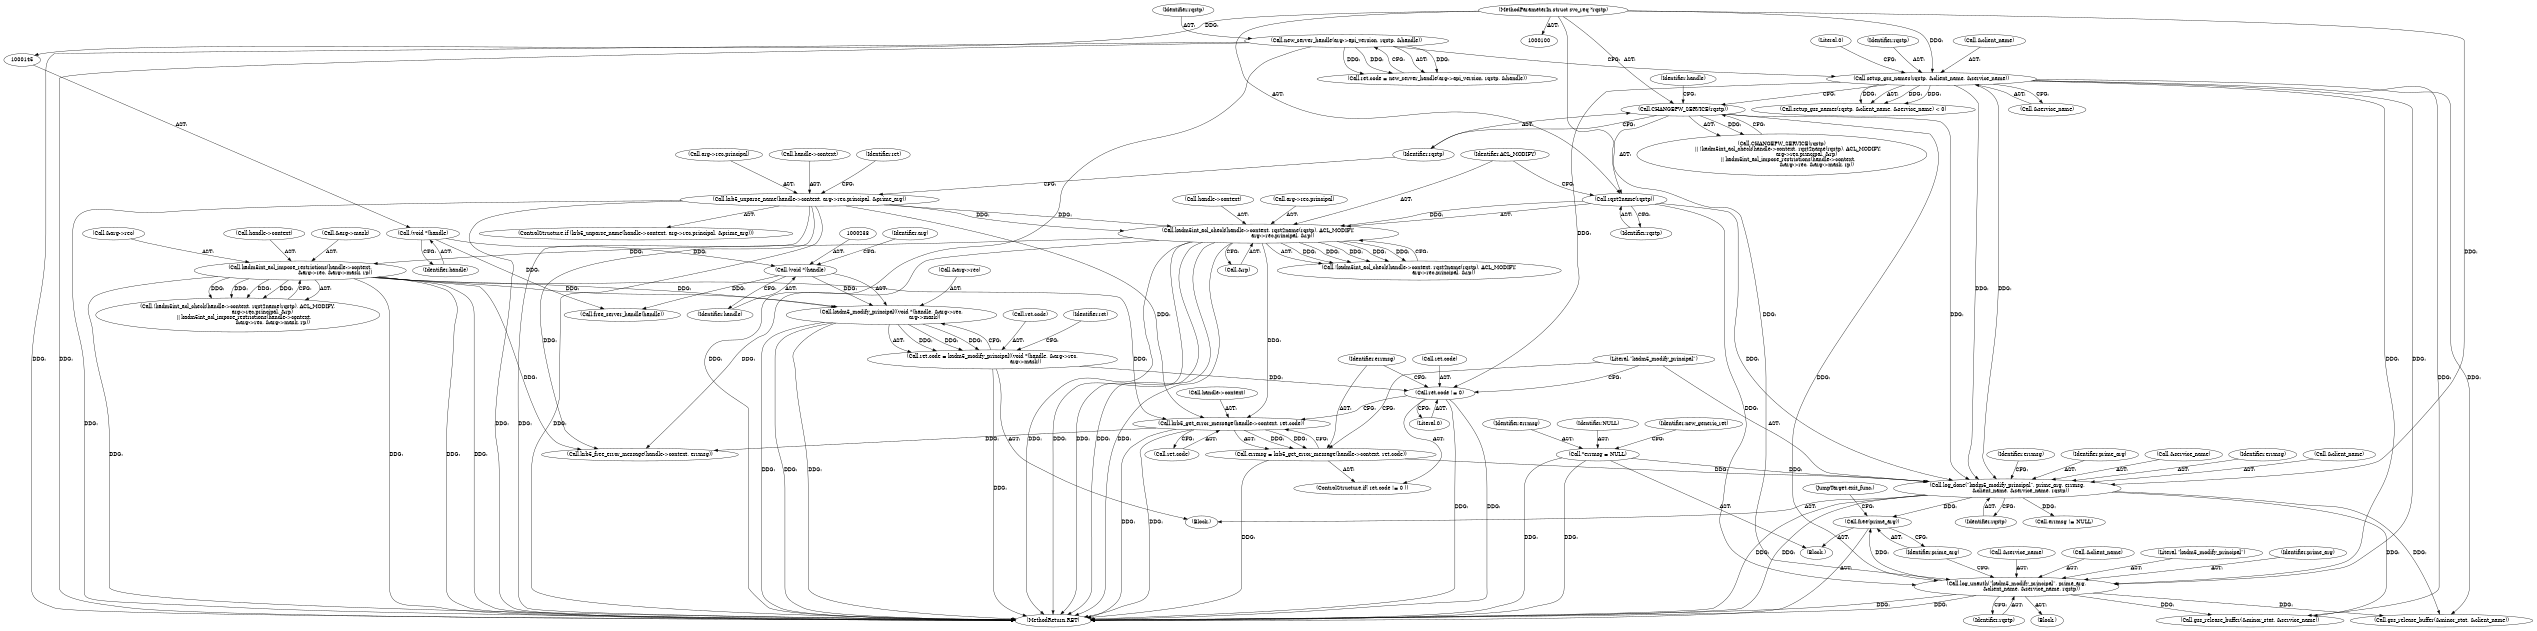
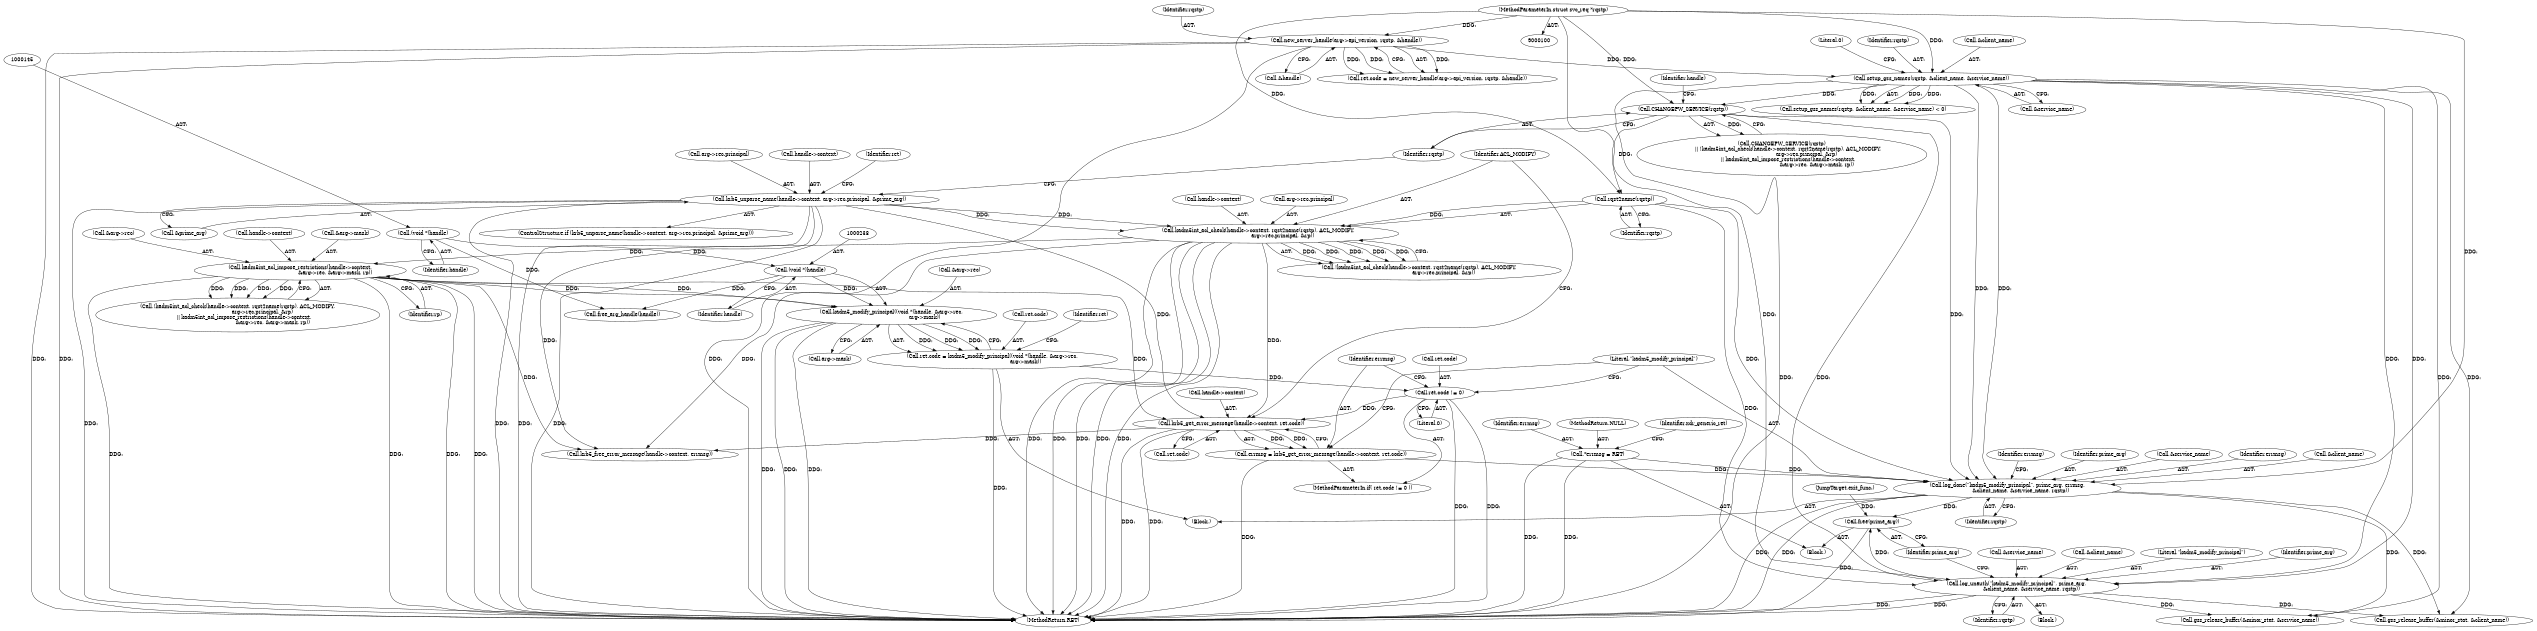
node "1000100": label "1000100" -> "9000100"
edge "(MethodParameterIn,struct svc_req *rqstp)" -> "1000145": now "(MethodParameterIn,struct svc_req *rqstp)" -> "(Call,new_server_handle(arg->api_version, rqstp, &handle))"
edge "(Call,new_server_handle(arg->api_version, rqstp, &handle))" -> "(Call,setup_gss_names(rqstp, &client_name, &service_name))": label "CFG: " -> "DDG: "
edge "(MethodParameterIn,struct svc_req *rqstp)" -> "(Call,CHANGEPW_SERVICE(rqstp))": label "AST: " -> "DDG: "
node "(Call,&handle)": added
edge "(MethodParameterIn,struct svc_req *rqstp)" -> "(Call,rqst2name(rqstp))": label "AST: " -> "DDG: "
edge "(Call,setup_gss_names(rqstp, &client_name, &service_name))" -> "(Call,CHANGEPW_SERVICE(rqstp))": label "CFG: " -> "DDG: "
edge "(Call,CHANGEPW_SERVICE(rqstp))" -> "(Call,rqst2name(rqstp))": label "AST: " -> "DDG: "
edge "(Call,setup_gss_names(rqstp, &client_name, &service_name))" -> "(Call,ret.code != 0)": now "(Call,setup_gss_names(rqstp, &client_name, &service_name))" -> "(MethodReturn,RET)"
edge "(Identifier,ACL_MODIFY)" -> "(Call,rqst2name(rqstp))": now "(Identifier,ACL_MODIFY)" -> "(Call,krb5_get_error_message(handle->context, ret.code))"
node "(Call,&prime_arg)": added
node "(Identifier,arg)": removed
node "(Call,&rp)": removed
node "(Identifier,rp)": added
node "(Call,free_server_handle(handle))": label "(Call,free_server_handle(handle))" -> "(Call,free_arg_handle(handle))"
node "(Call,arg->mask)": added
edge "(Call,ret.code != 0)" -> "(Call,krb5_get_error_message(handle->context, ret.code))": label "CFG: " -> "DDG: "
node "(Identifier,NULL)": label "(Identifier,NULL)" -> "(MethodReturn,NULL)"
node "(Identifier,new_generic_ret)": label "(Identifier,new_generic_ret)" -> "(Identifier,xdr_generic_ret)"
node "(Call,*errmsg = NULL)": label "(Call,*errmsg = NULL)" -> "(Call,*errmsg = RET)"
node "(ControlStructure,if( ret.code != 0 ))": label "(ControlStructure,if( ret.code != 0 ))" -> "(MethodParameterIn,if( ret.code != 0 ))"
edge "(JumpTarget,exit_func:)" -> "(Call,free(prime_arg))": label "CFG: " -> "DDG: "
node "(Call,errmsg != NULL)": removed
edge "(Call,free(prime_arg))" -> "(MethodReturn,RET)": label "AST: " -> "DDG: "
